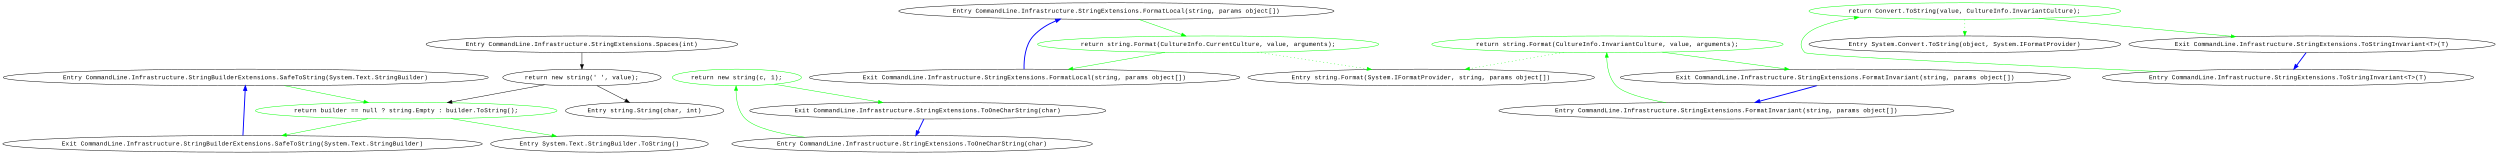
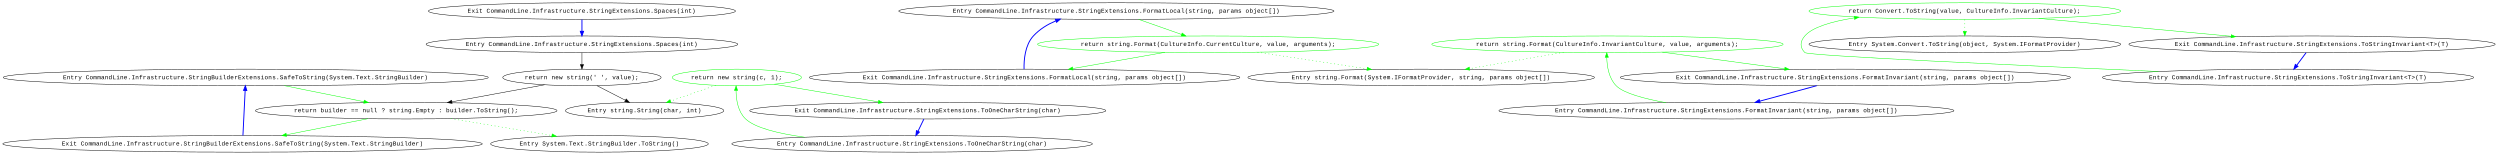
node "Exit CommandLine.Infrastructure.StringExtensions.Spaces(int)": added
edge "return new string(c, 1);" -> "Entry string.String(char, int)": added
node "return builder == null ? string.Empty : builder.ToString();": color green -> black
edge "return builder == null ? string.Empty : builder.ToString();" -> "Entry System.Text.StringBuilder.ToString()": style solid -> dotted
